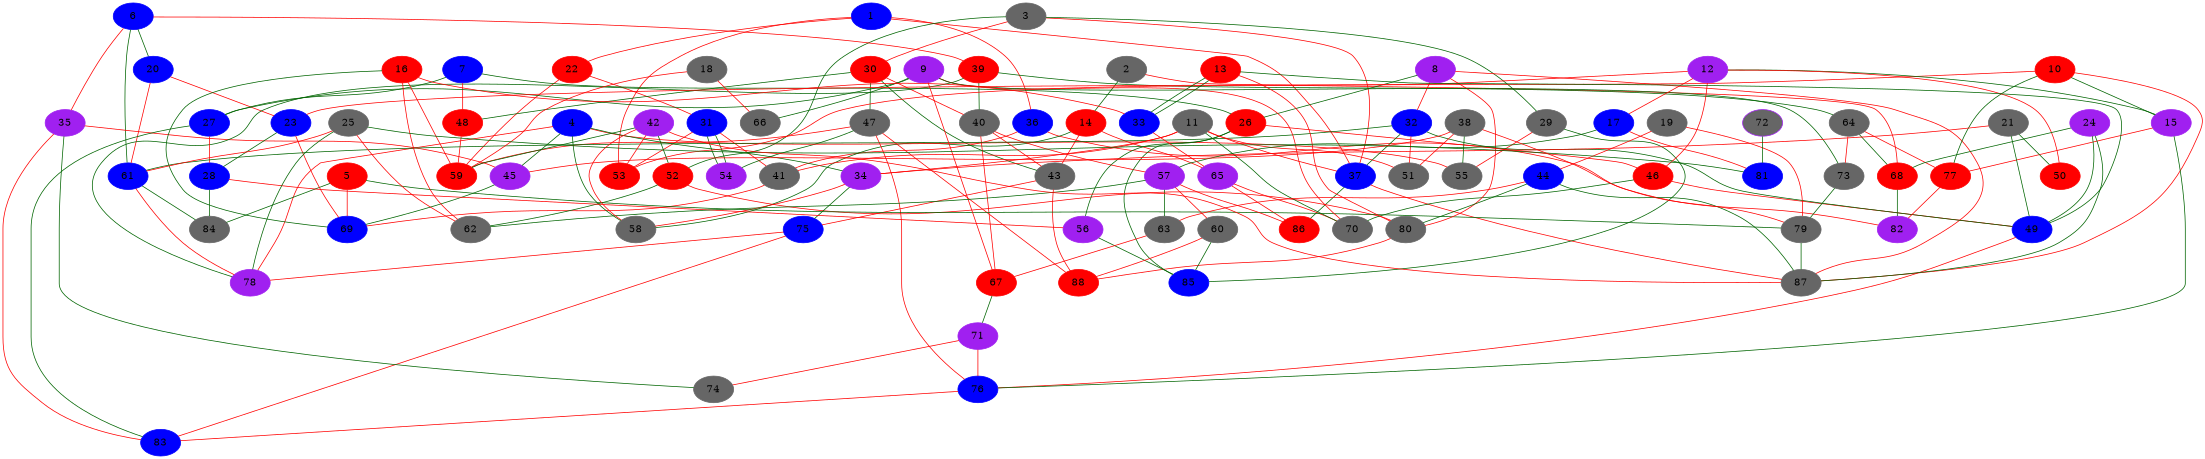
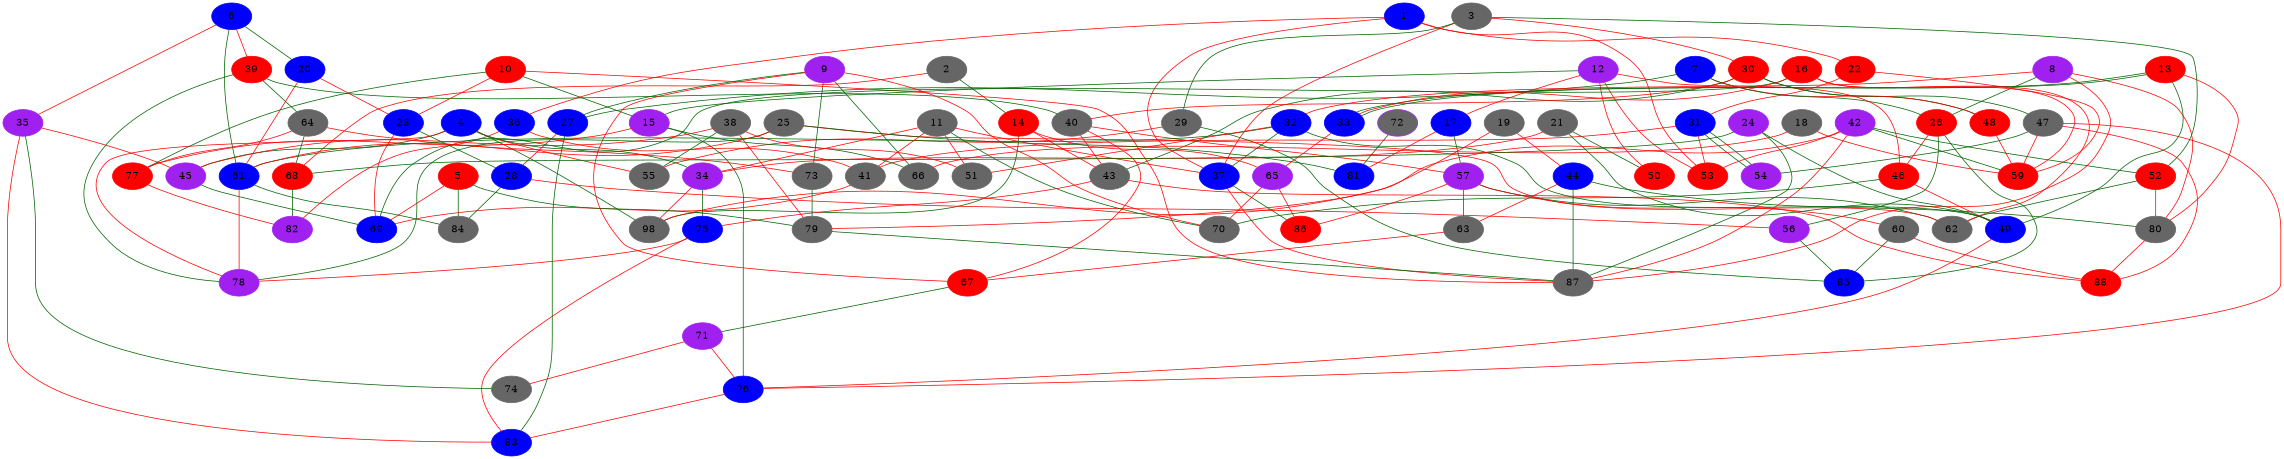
edge "15" -- "66": added
node "58": label "58" -> "98"
